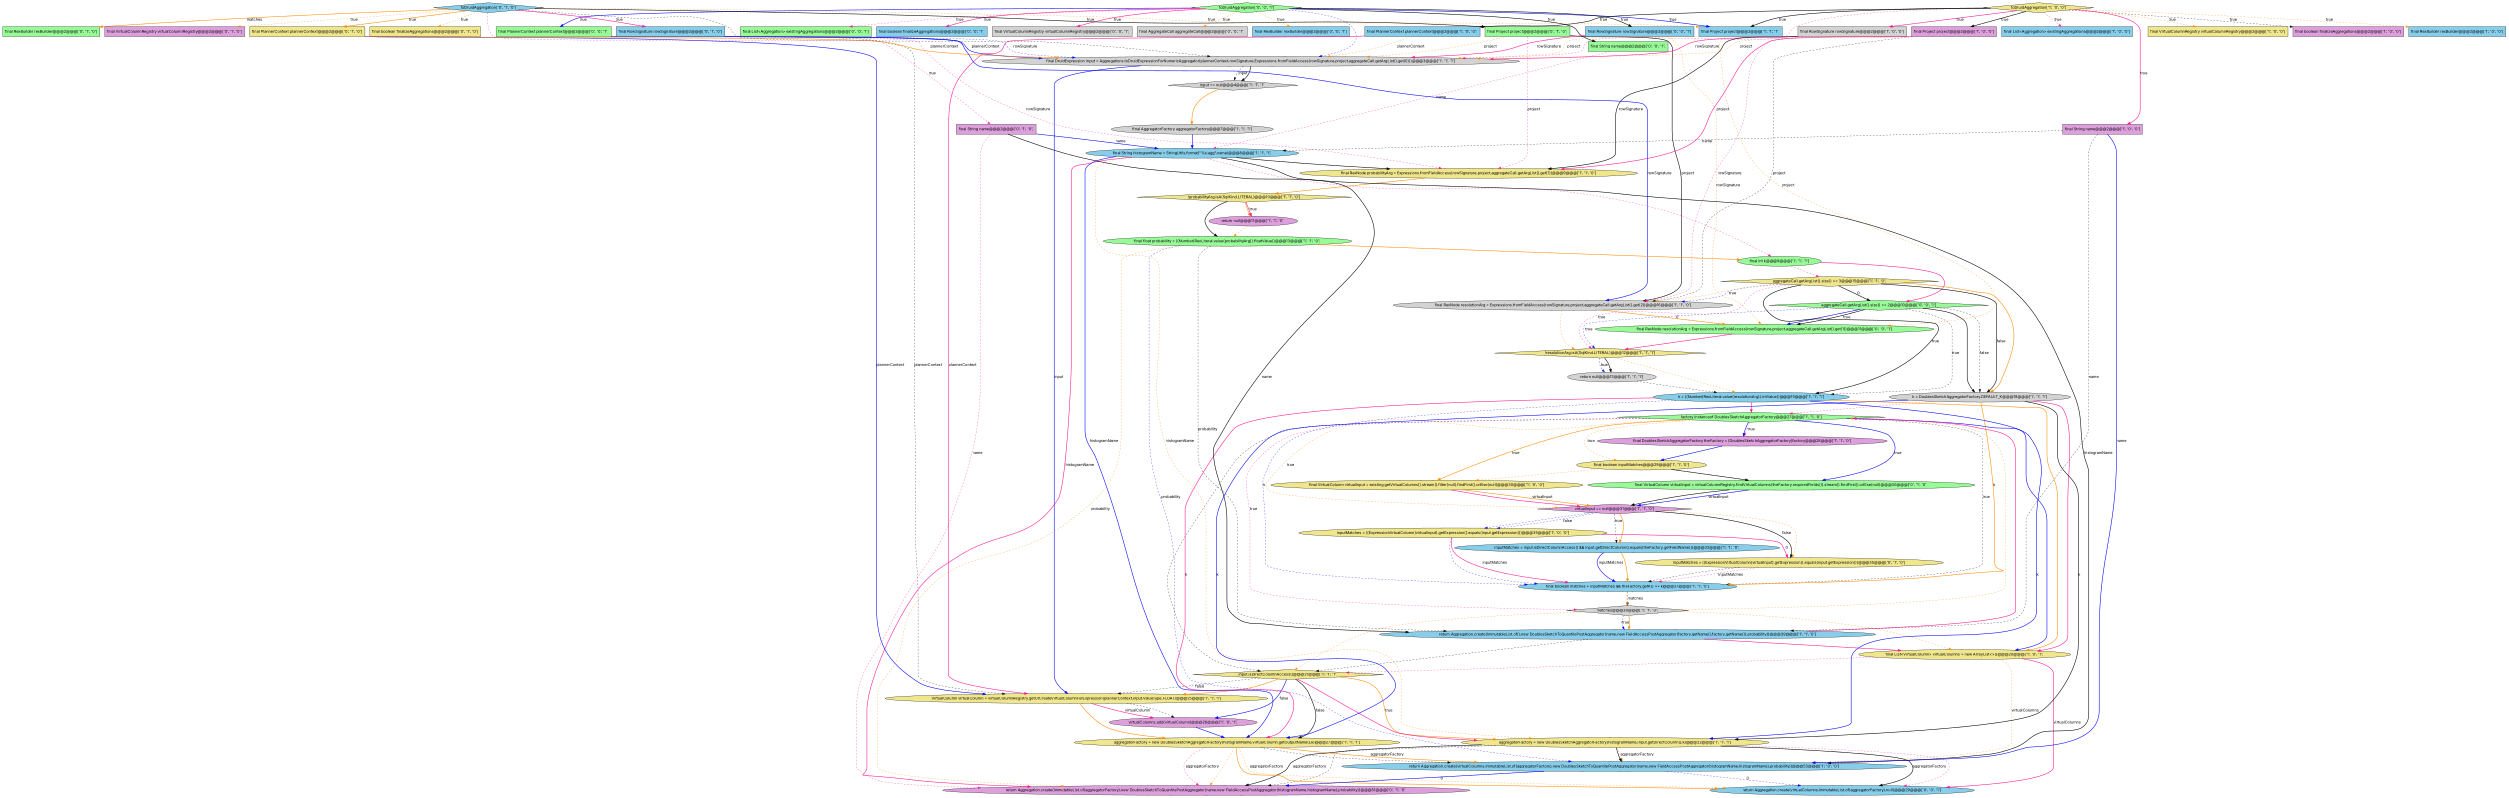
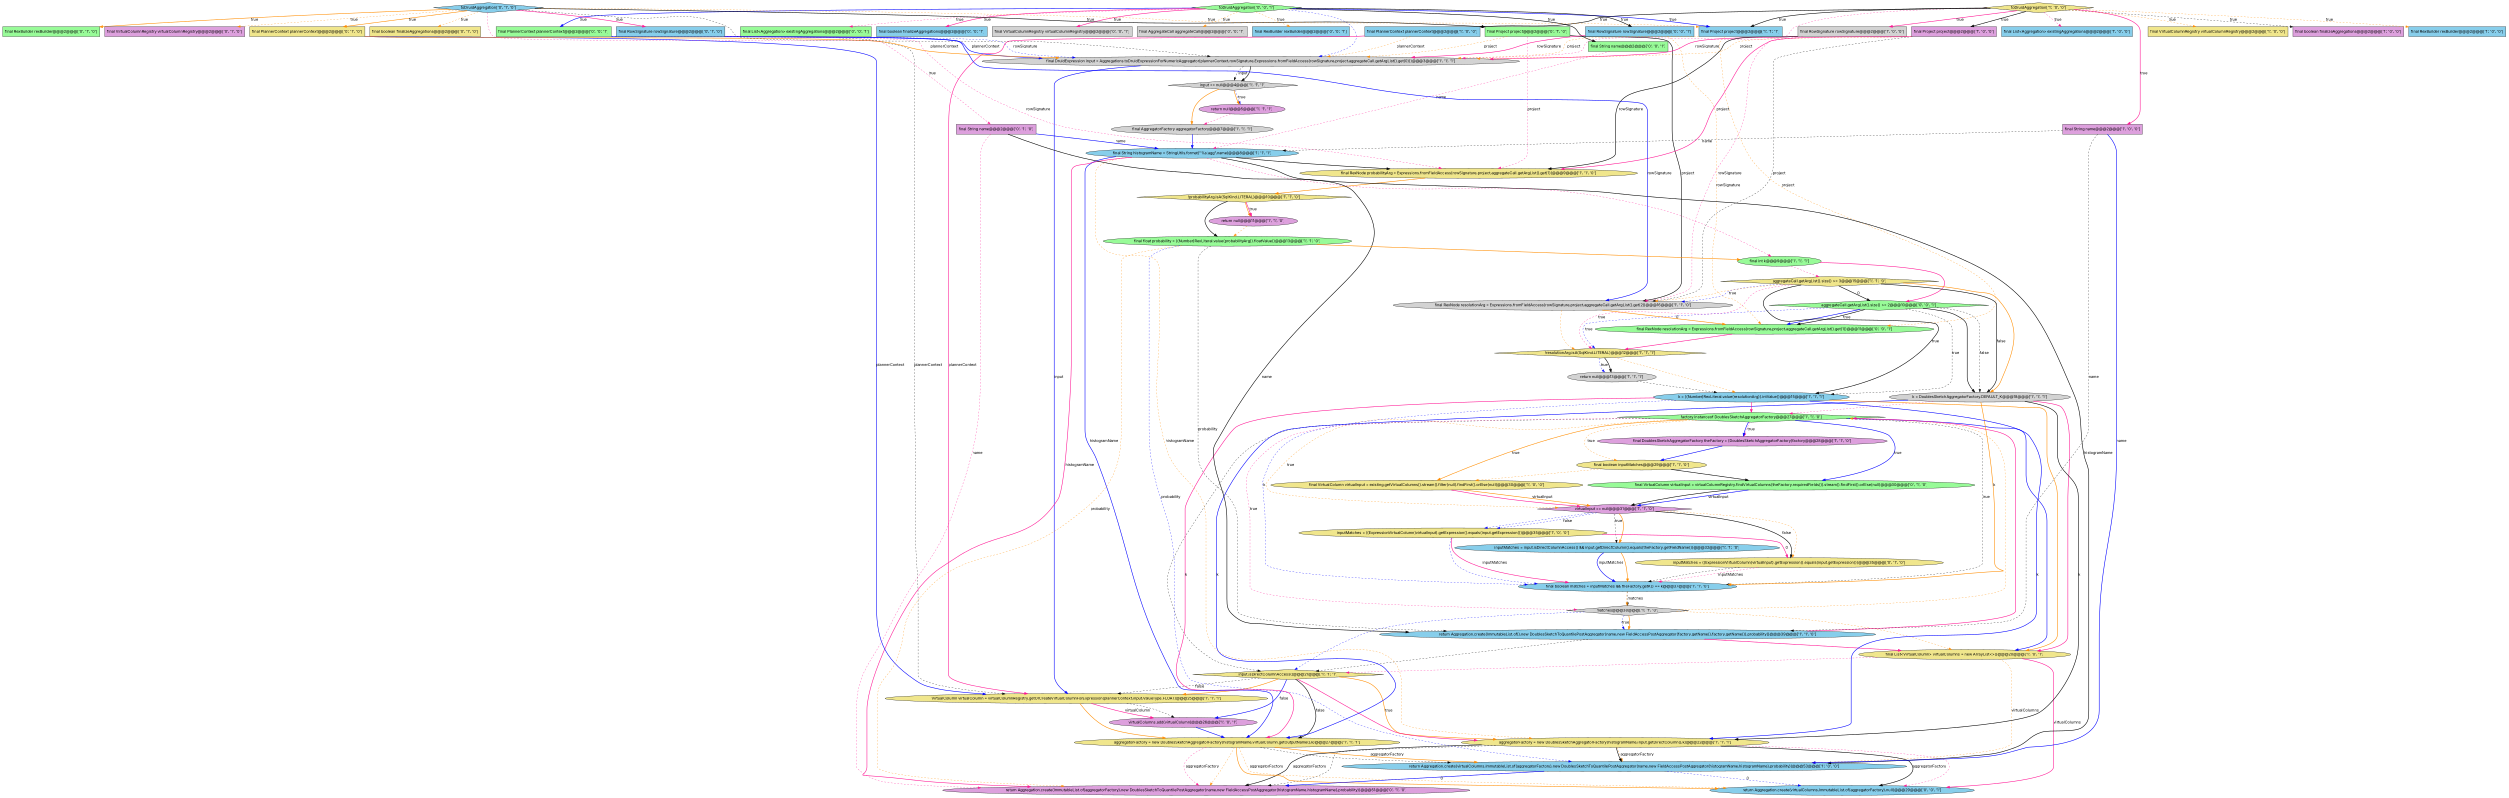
edge "toDruidAggregation['0', '1', '0']" -> "final RexBuilder rexBuilder@@@2@@@['0', '1', '0']": label "matches" -> "true"
node "return null@@@5@@@['1', '1', '1']": added
edge "matches@@@38@@@['1', '1', '0']" -> "input.isDirectColumnAccess()@@@21@@@['1', '1', '1']": color darkorange -> blue
